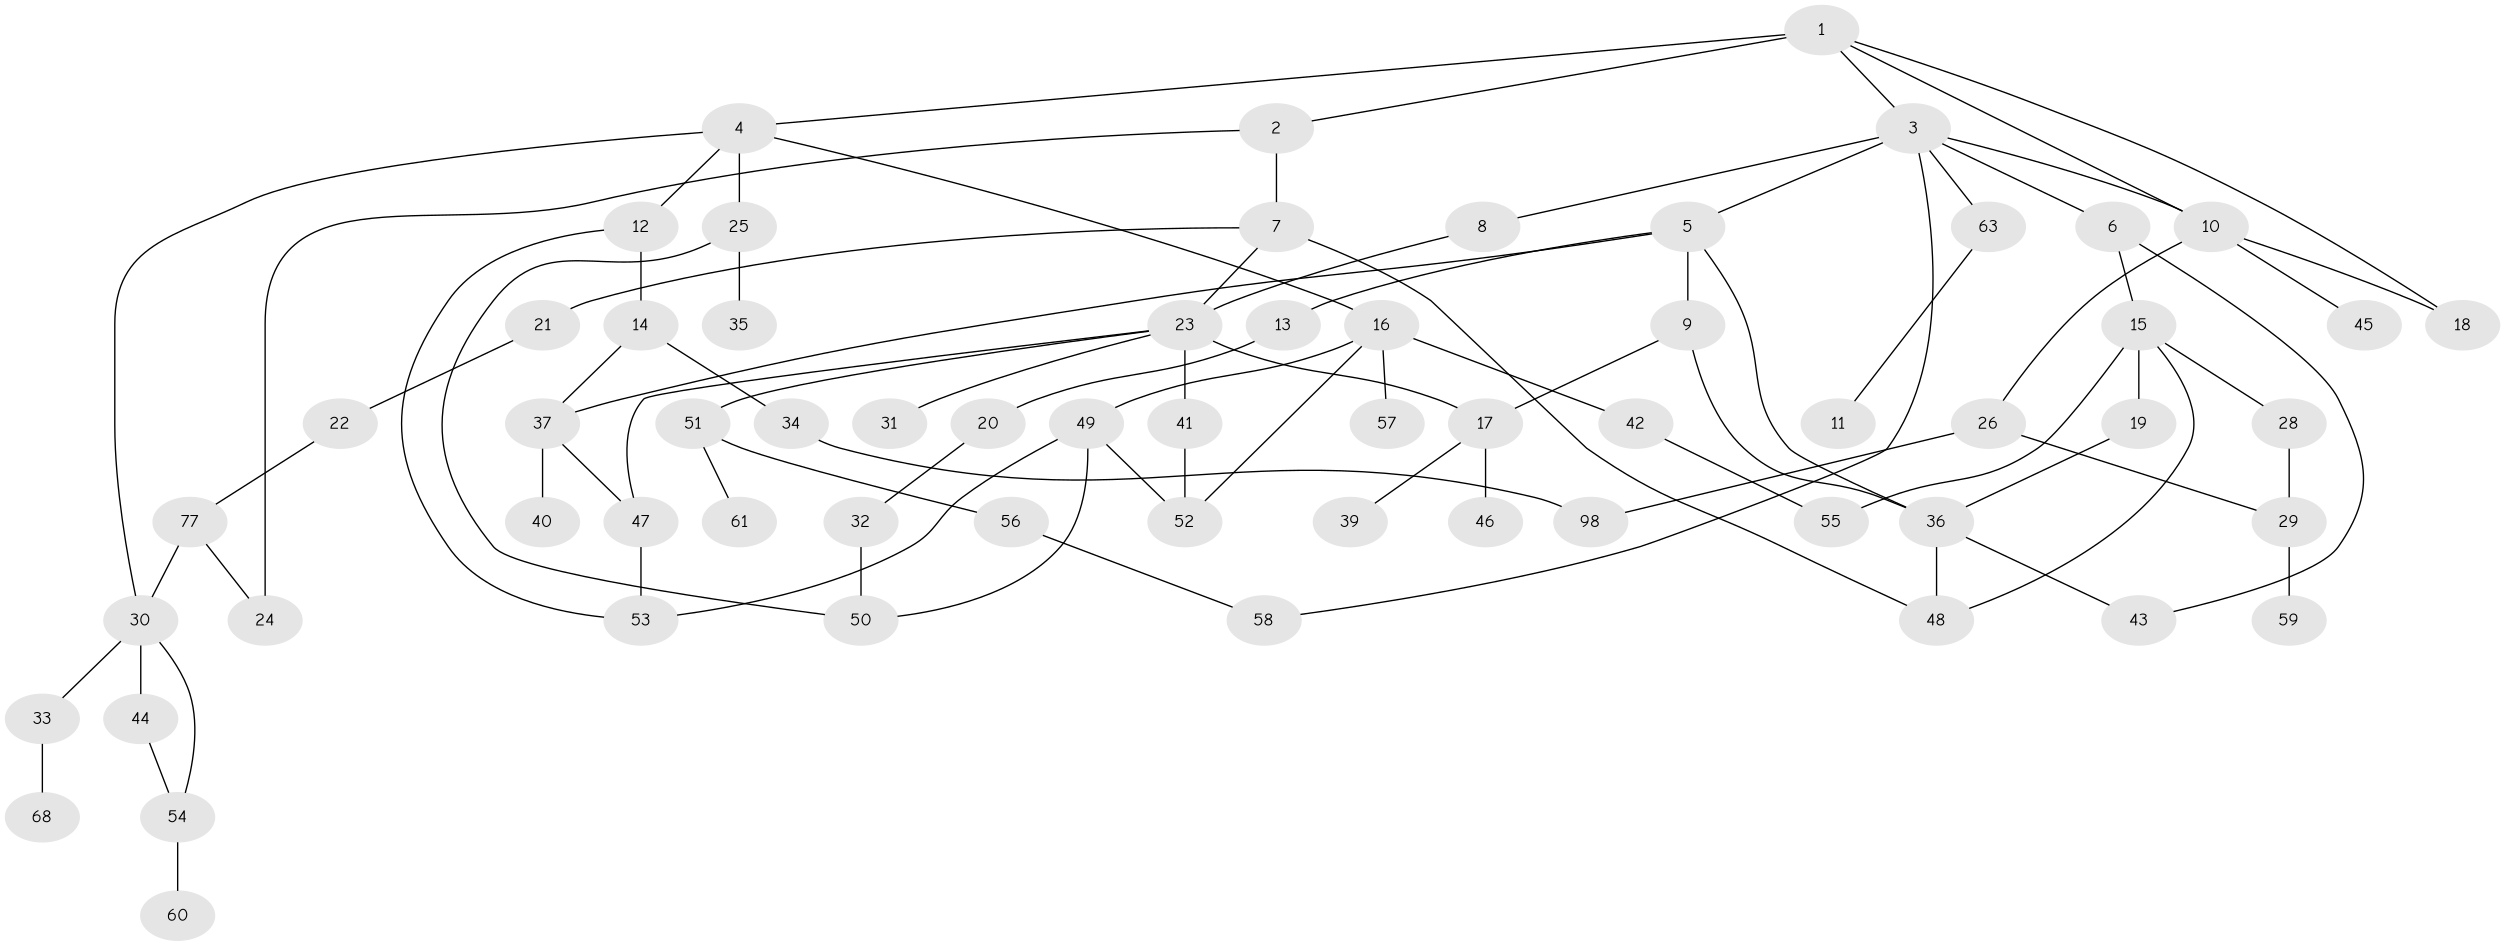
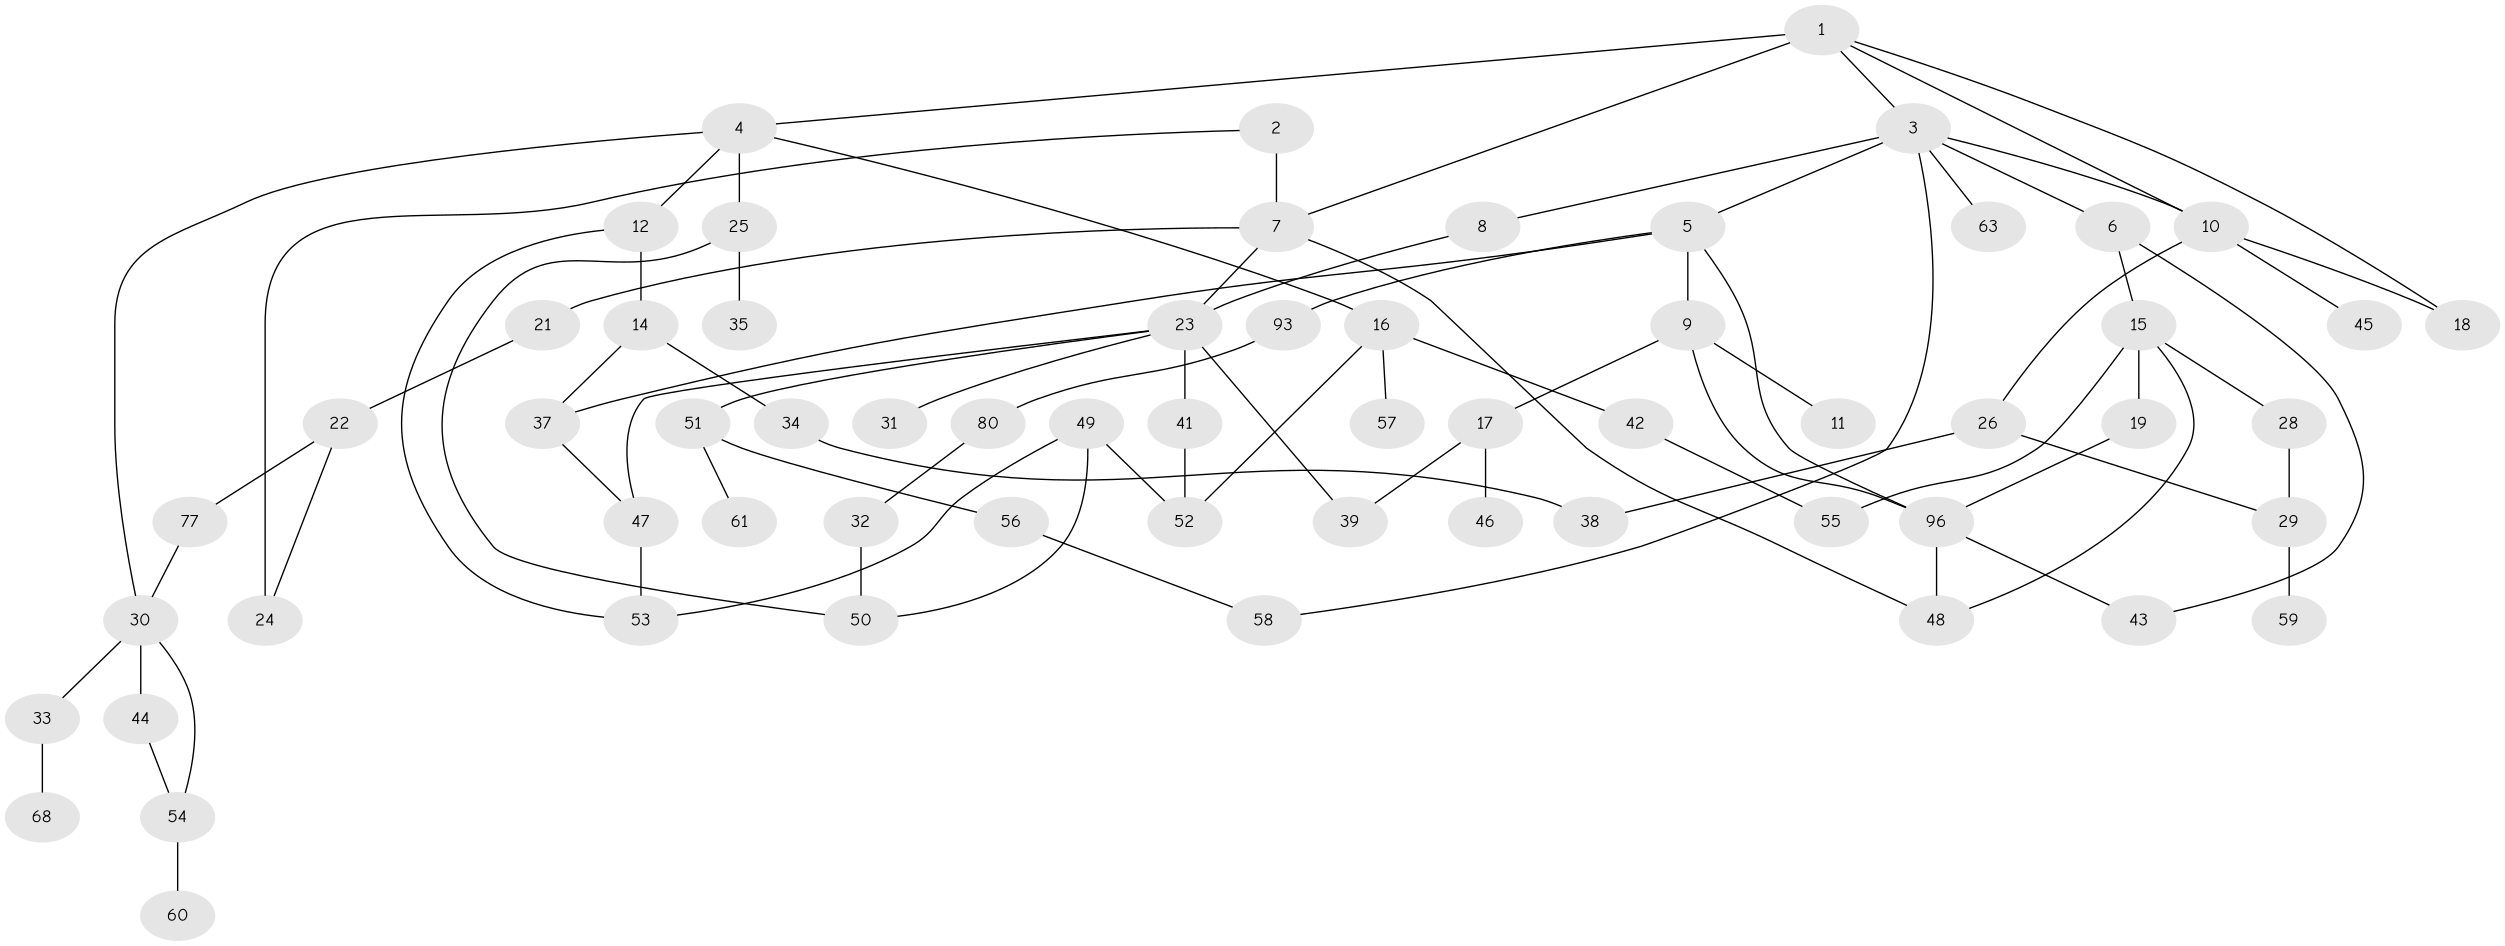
edge "1" -- "2": now "1" -- "7"
node "13": label "13" -> "93"
edge "63" -- "11": now "9" -- "11"
edge "23" -- "17": now "23" -- "39"
edge "16" -- "49": removed
node "20": label "20" -> "80"
node "40": removed
node "98": label "98" -> "38"
node "36": label "36" -> "96"
edge "77" -- "24": now "22" -- "24"
